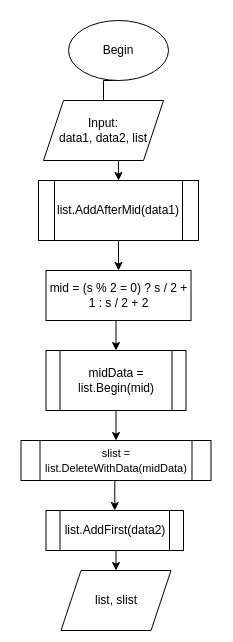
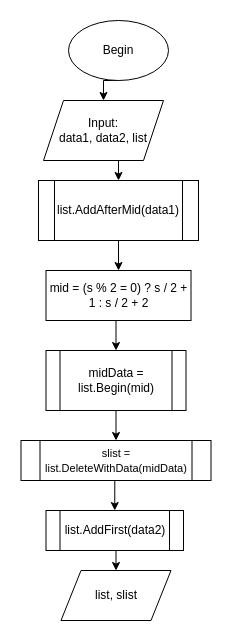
edge "Begin" -- "Input: data1, data2, list": arrowhead none -> classic
node "list, slist": size 110x60 -> 110x50
